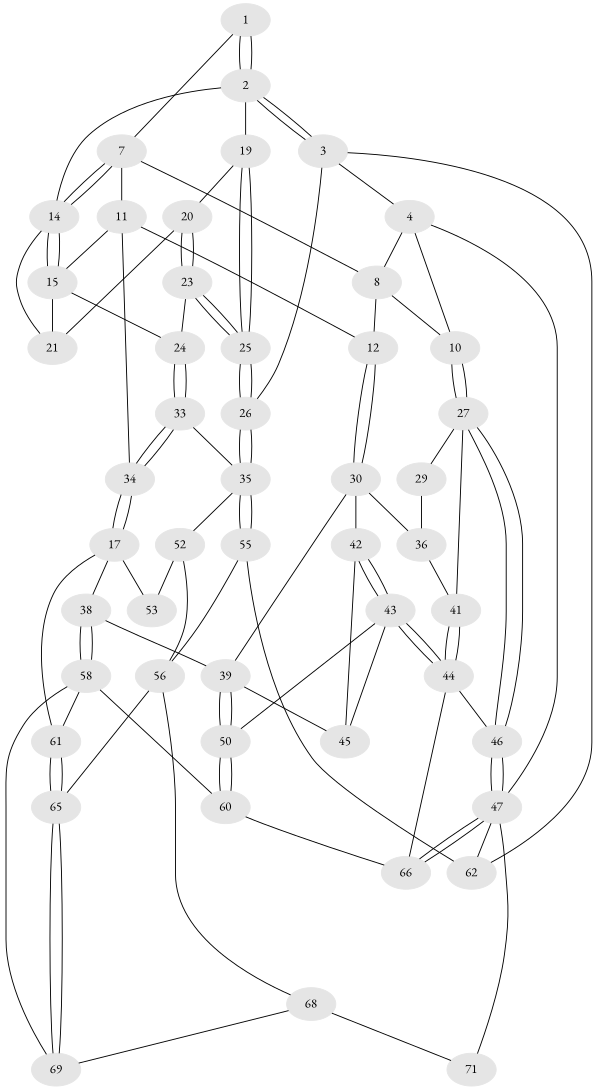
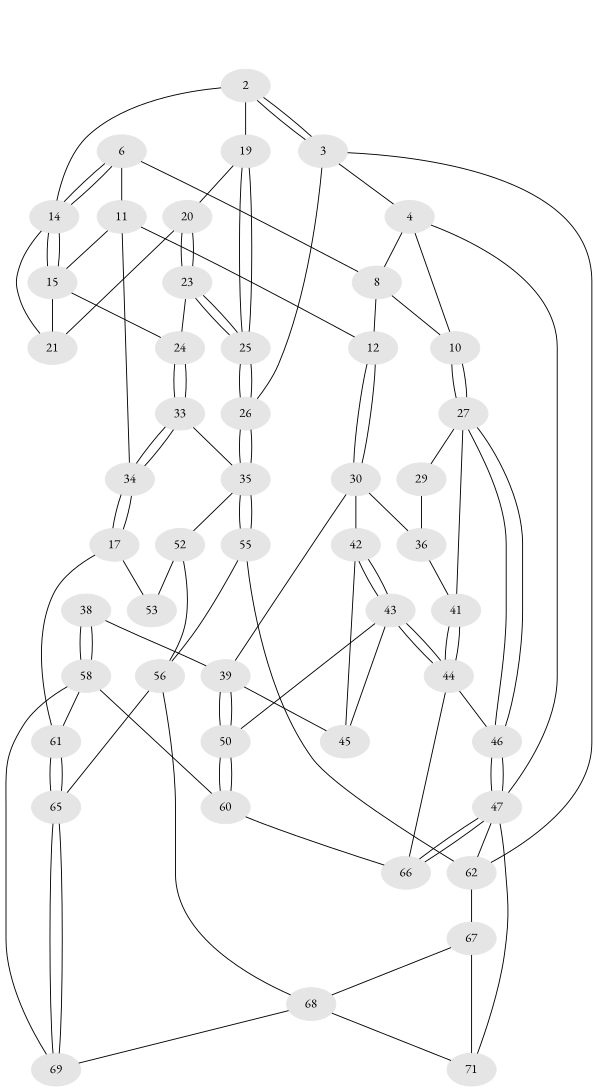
node "1": removed
node "7": label "7" -> "6"
edge "17" -- "38": removed
node "67": added
